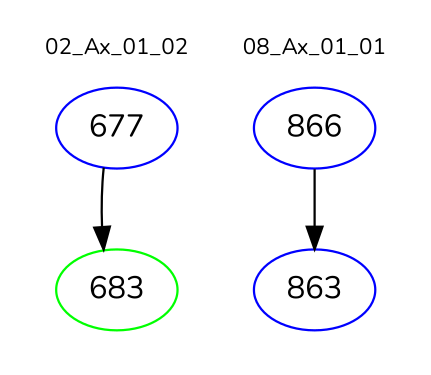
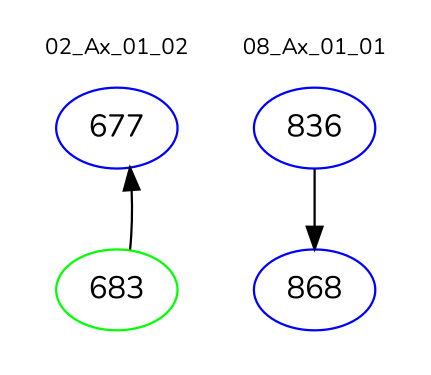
node "866": label "866" -> "836"
edge "677" -> "683": reversed
node "863": label "863" -> "868"
